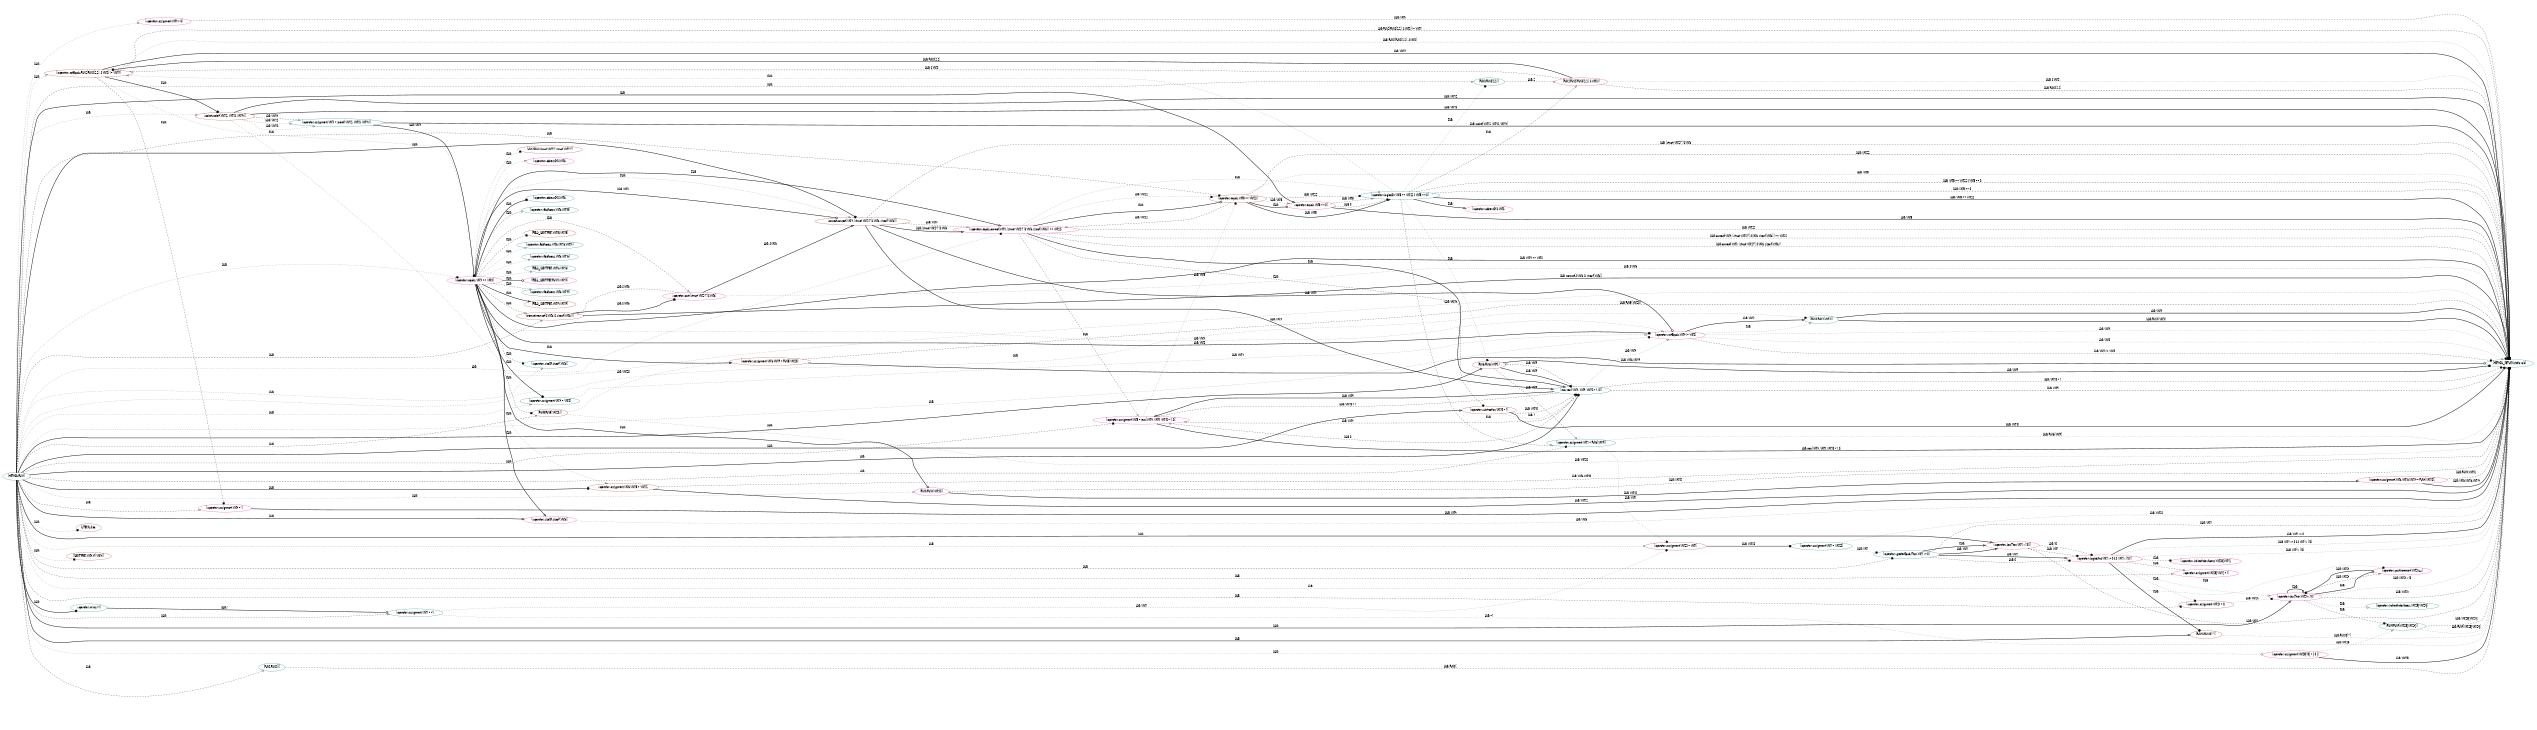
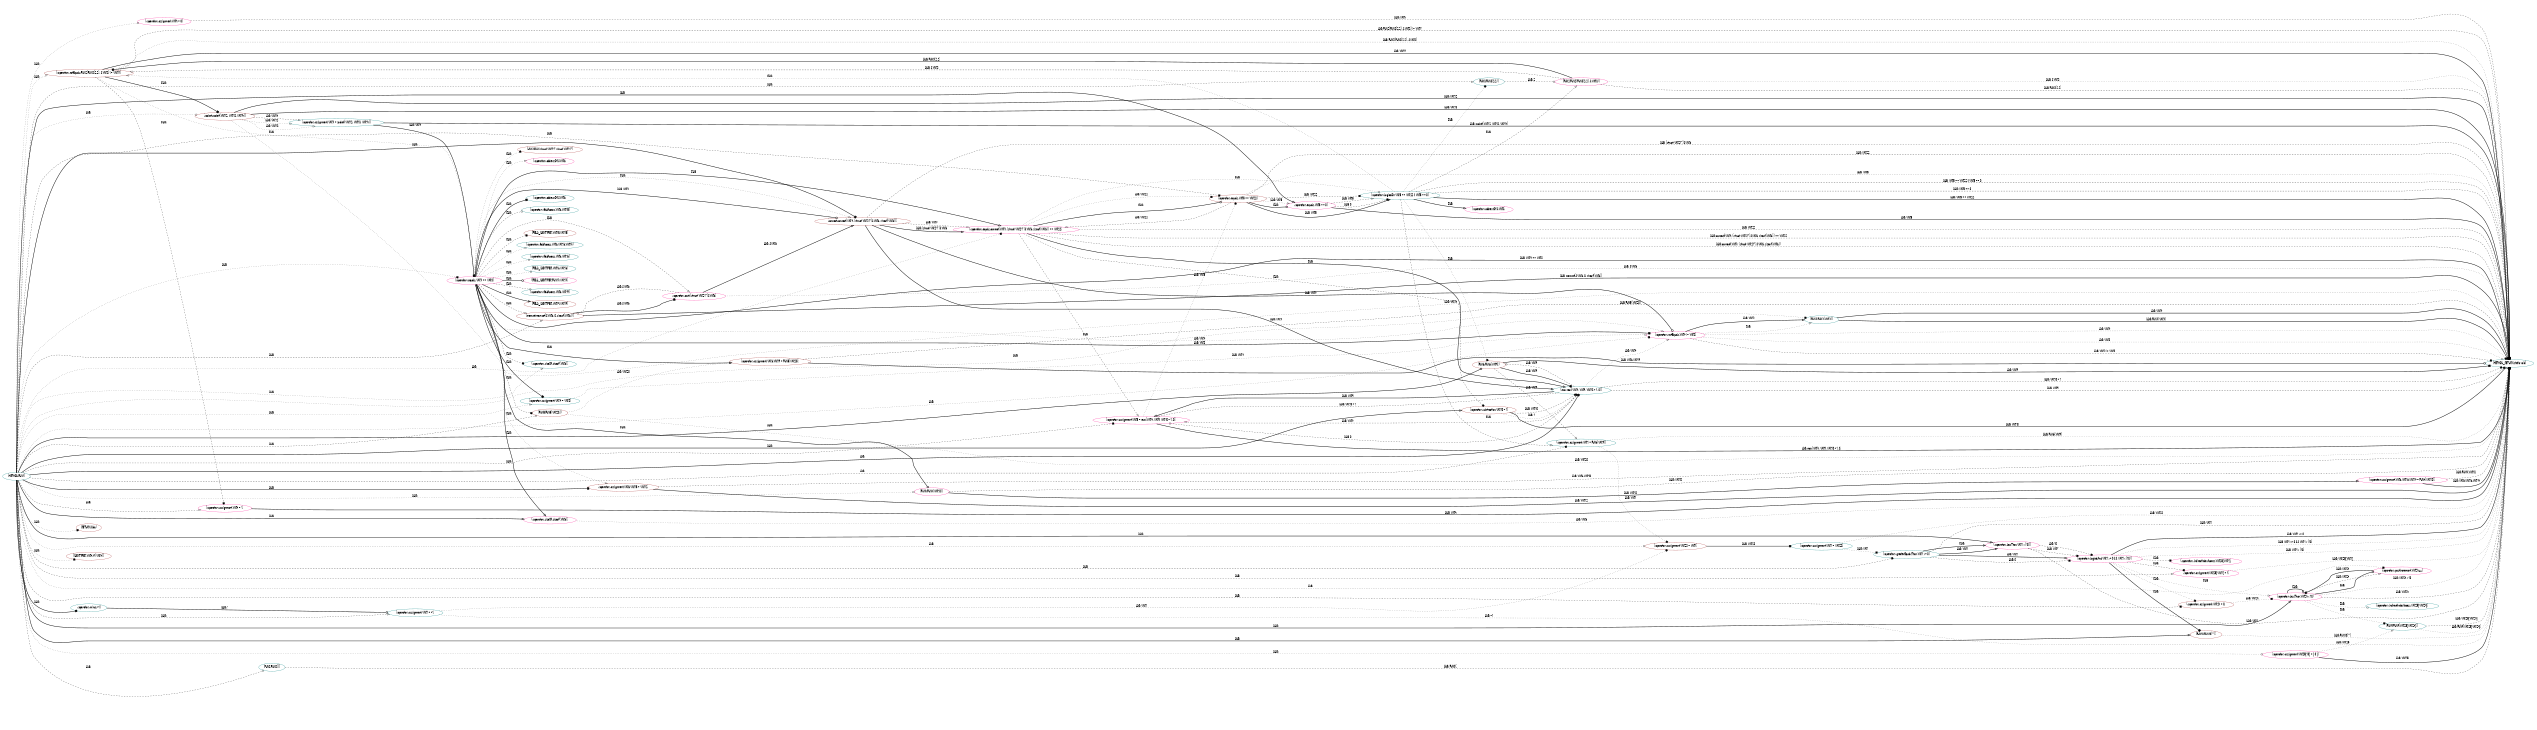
node "(LITERAL,0,do)": label "(LITERAL,0,do)" -> "(RETURN,0,do)"
edge "(<operator>.assignment,VAR25[VAR1] = 1)" -> "(METHOD_RETURN,static void)": added, label "DDG: VAR25[VAR1]"
edge "(<operator>.logicalAnd,VAR1 >= 0 && VAR1 < (10))" -> "(<operator>.assignment,VAR25[VAR1] = 1)": arrowhead odot -> box
edge "(<operator>.lessThan,VAR24 < 10)" -> "(FUN9,FUN9(VAR25[VAR24]))": style dashed -> dotted
